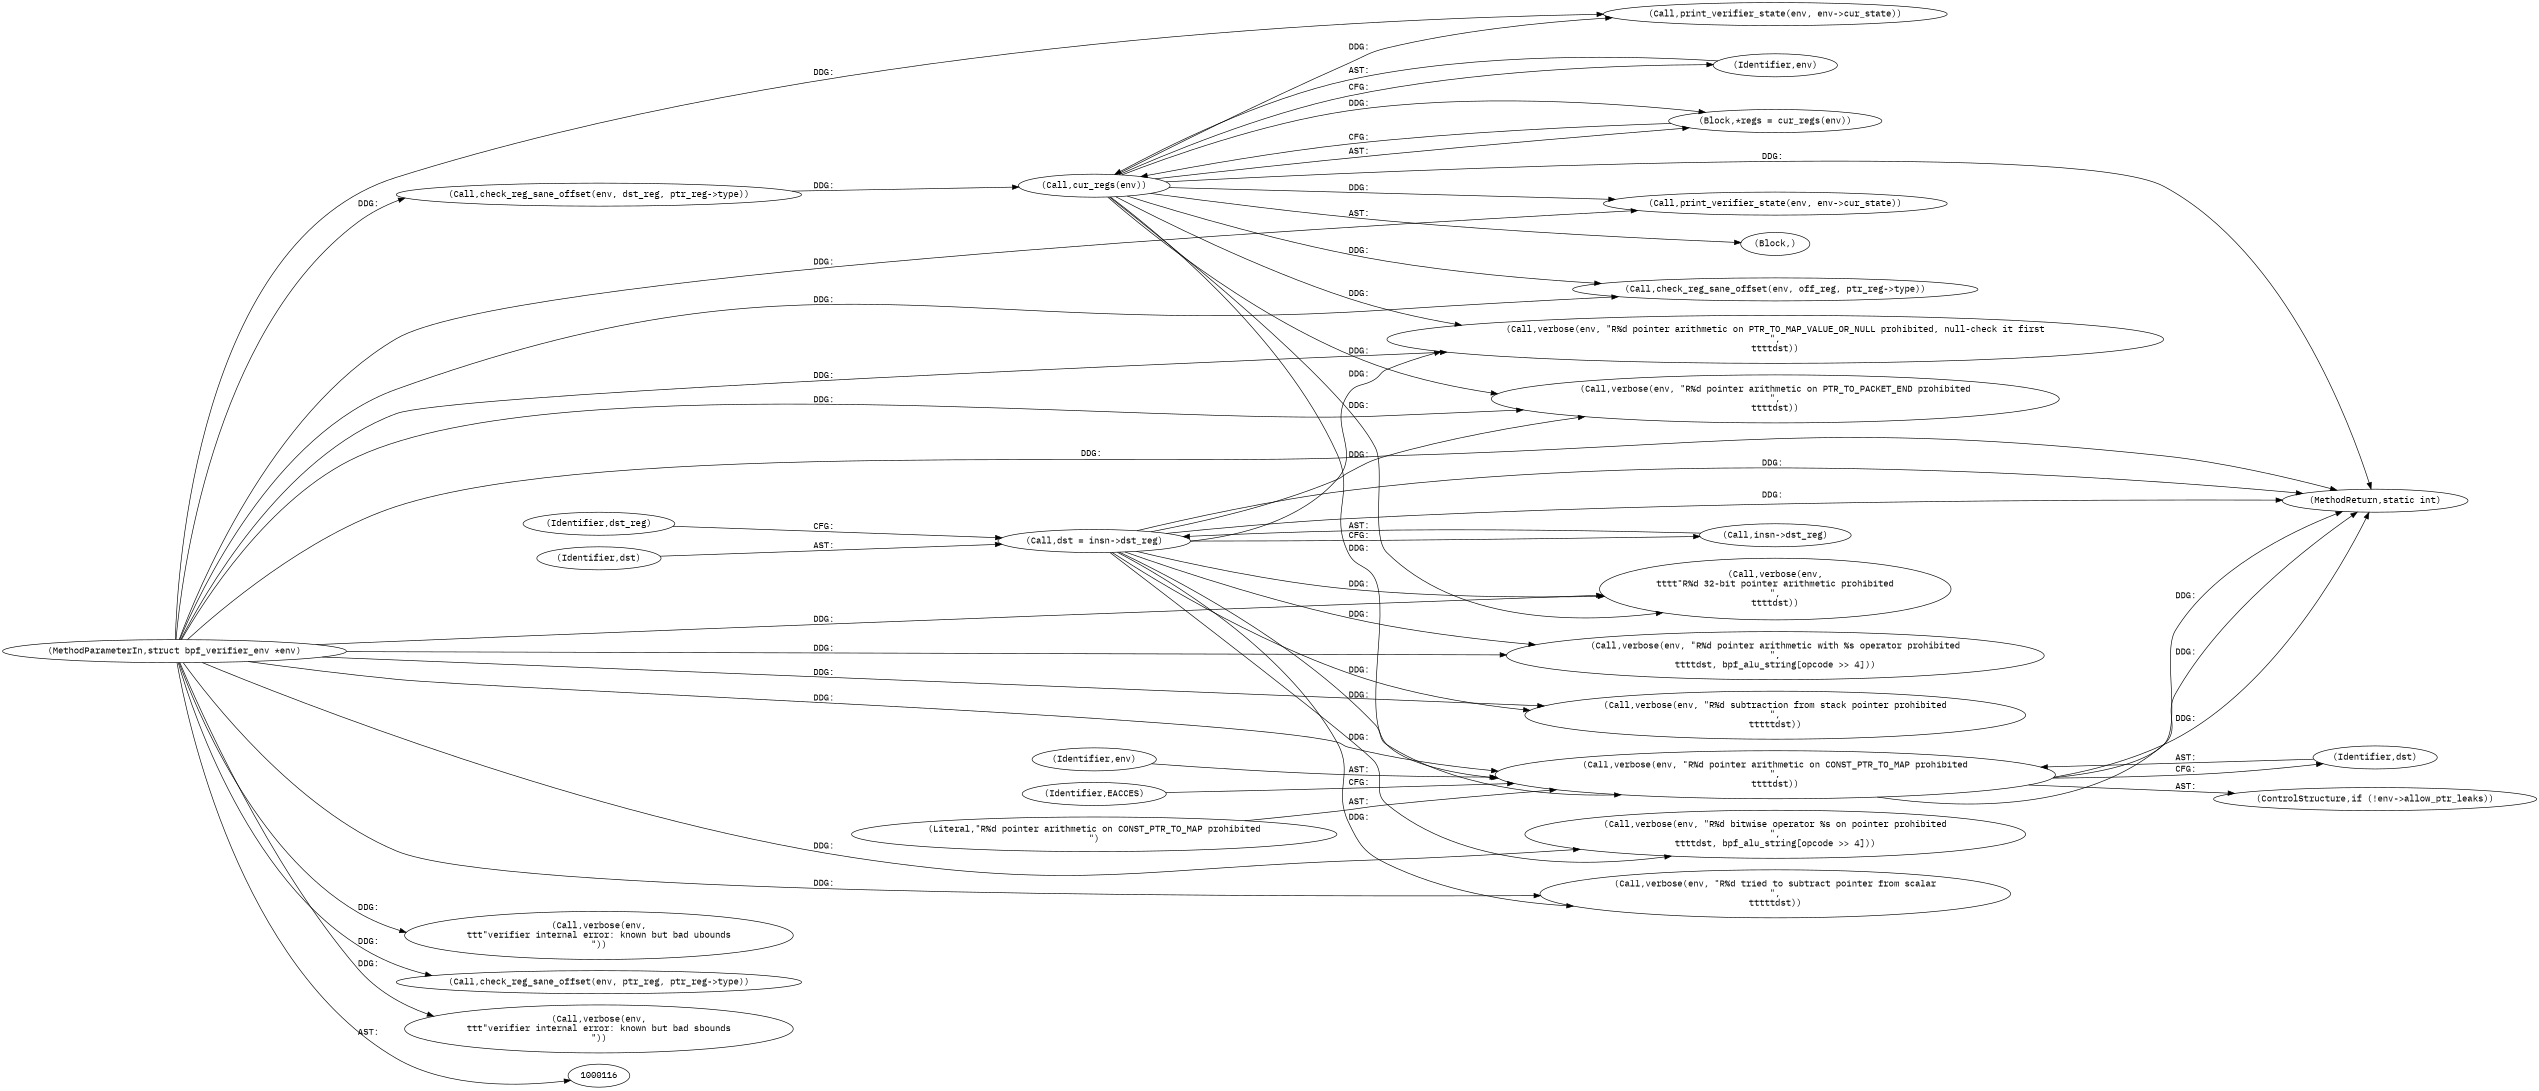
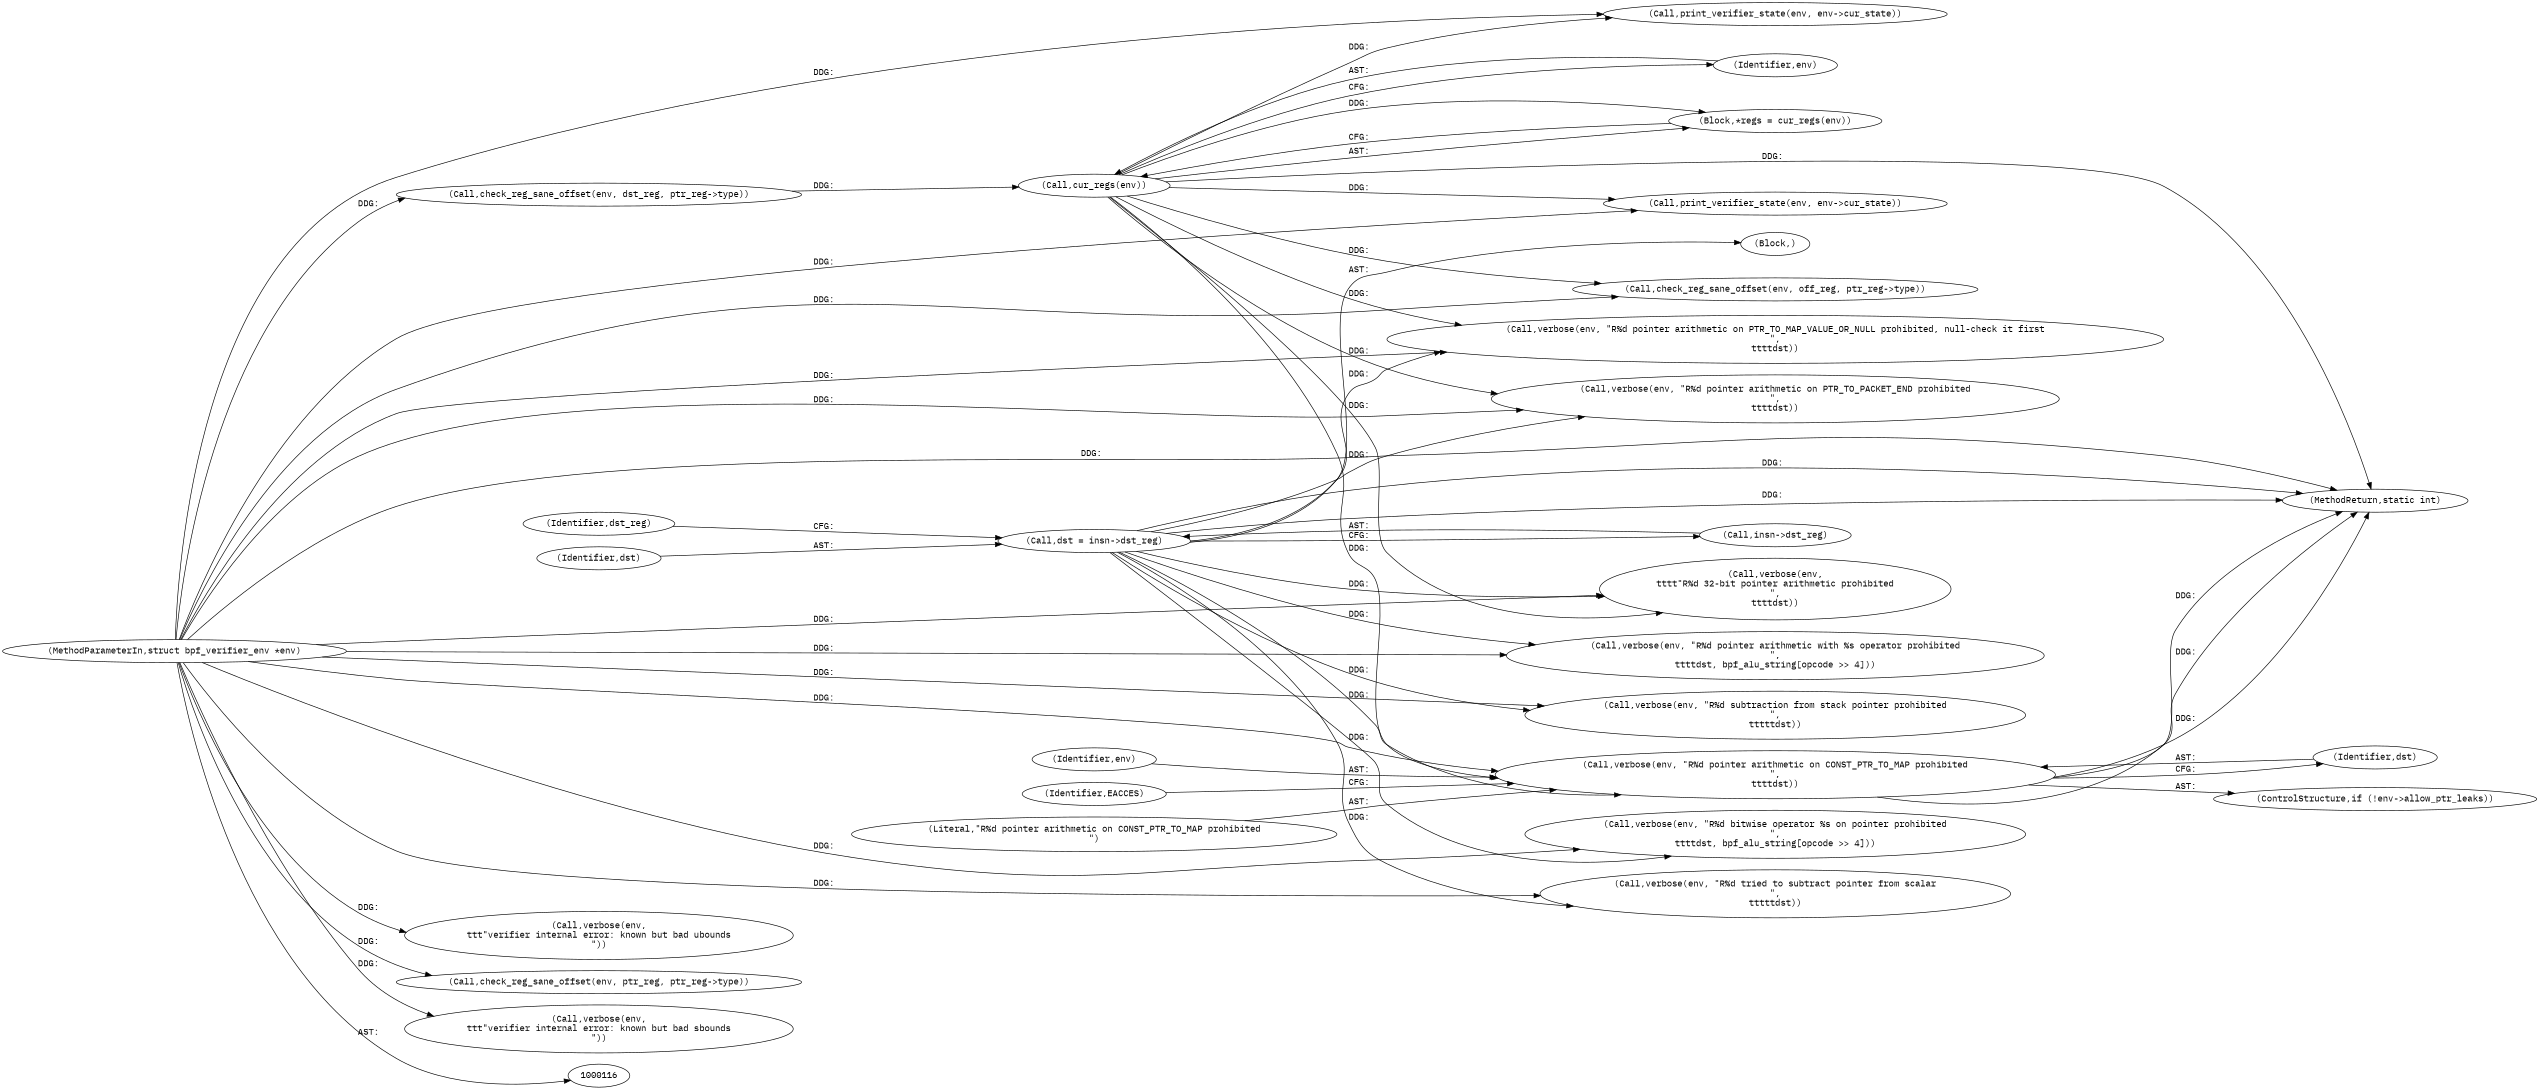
edge "(Call,cur_regs(env))" -> "(Block,)": now "(Call,dst = insn->dst_reg)" -> "(Block,)"
